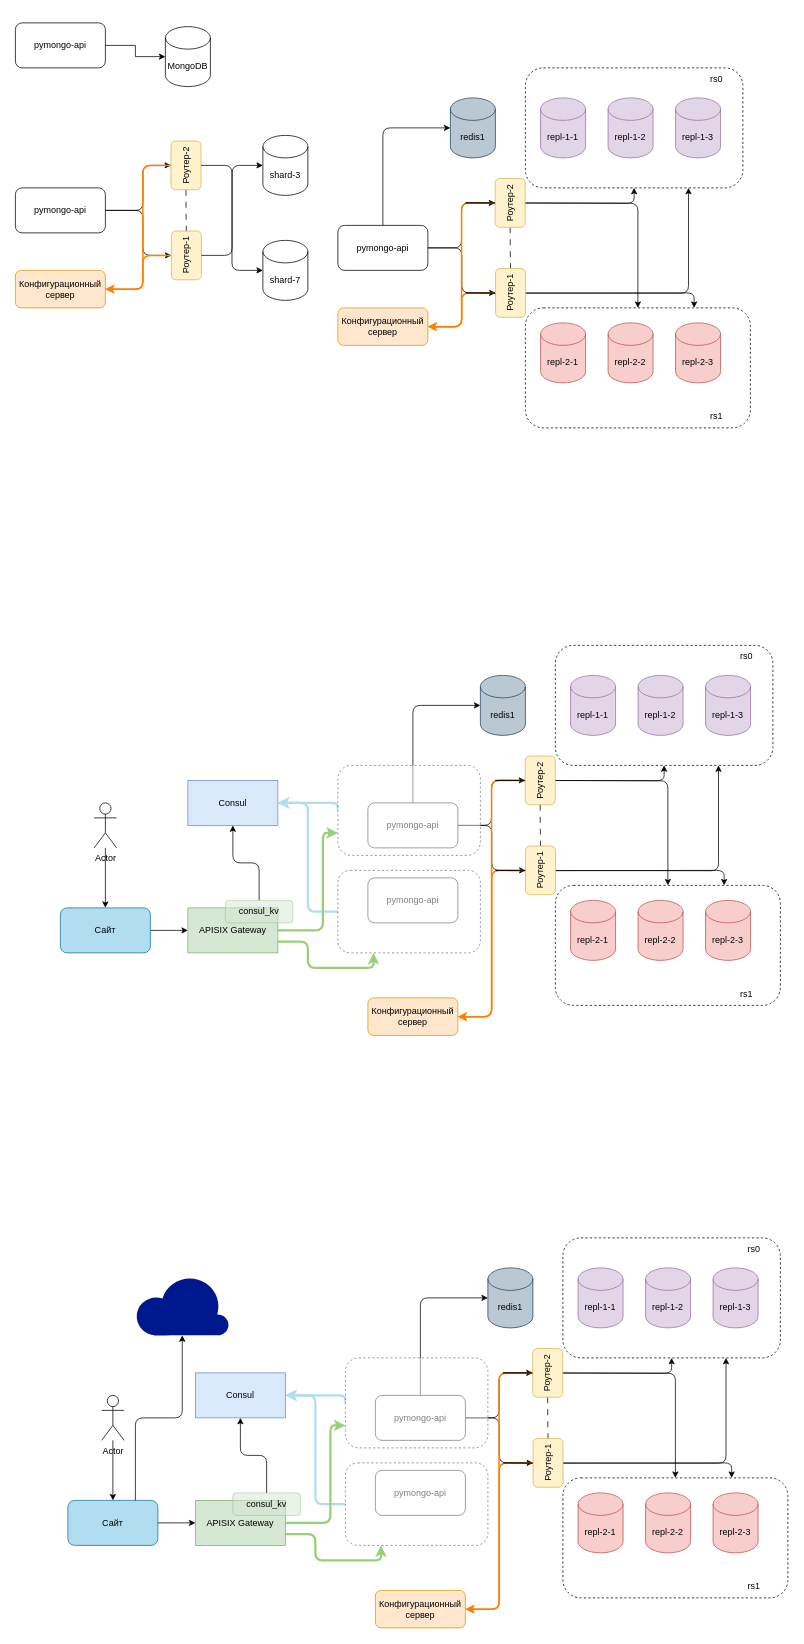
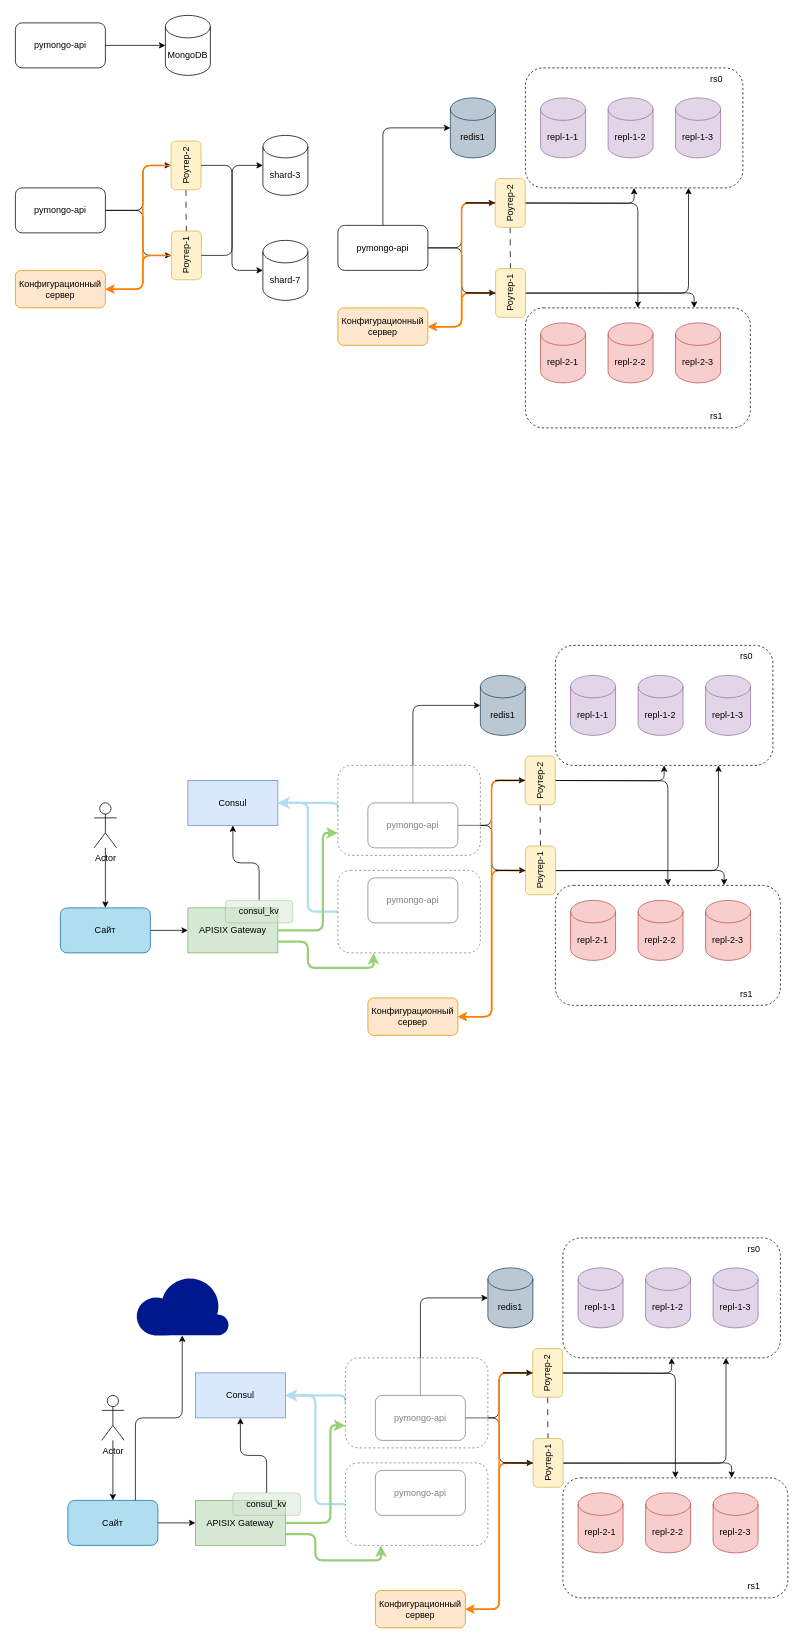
node "MongoDB": moved (188, 57) -> (188, 45)
